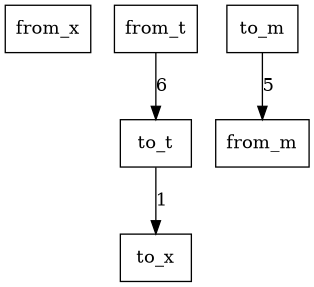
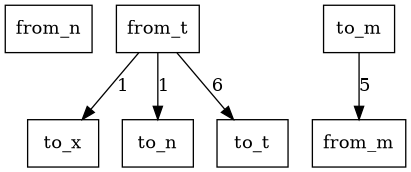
node "from_x": removed
node "from_n": added
node "to_n": added
edge "to_t" -> "to_x": now "from_t" -> "to_x"
